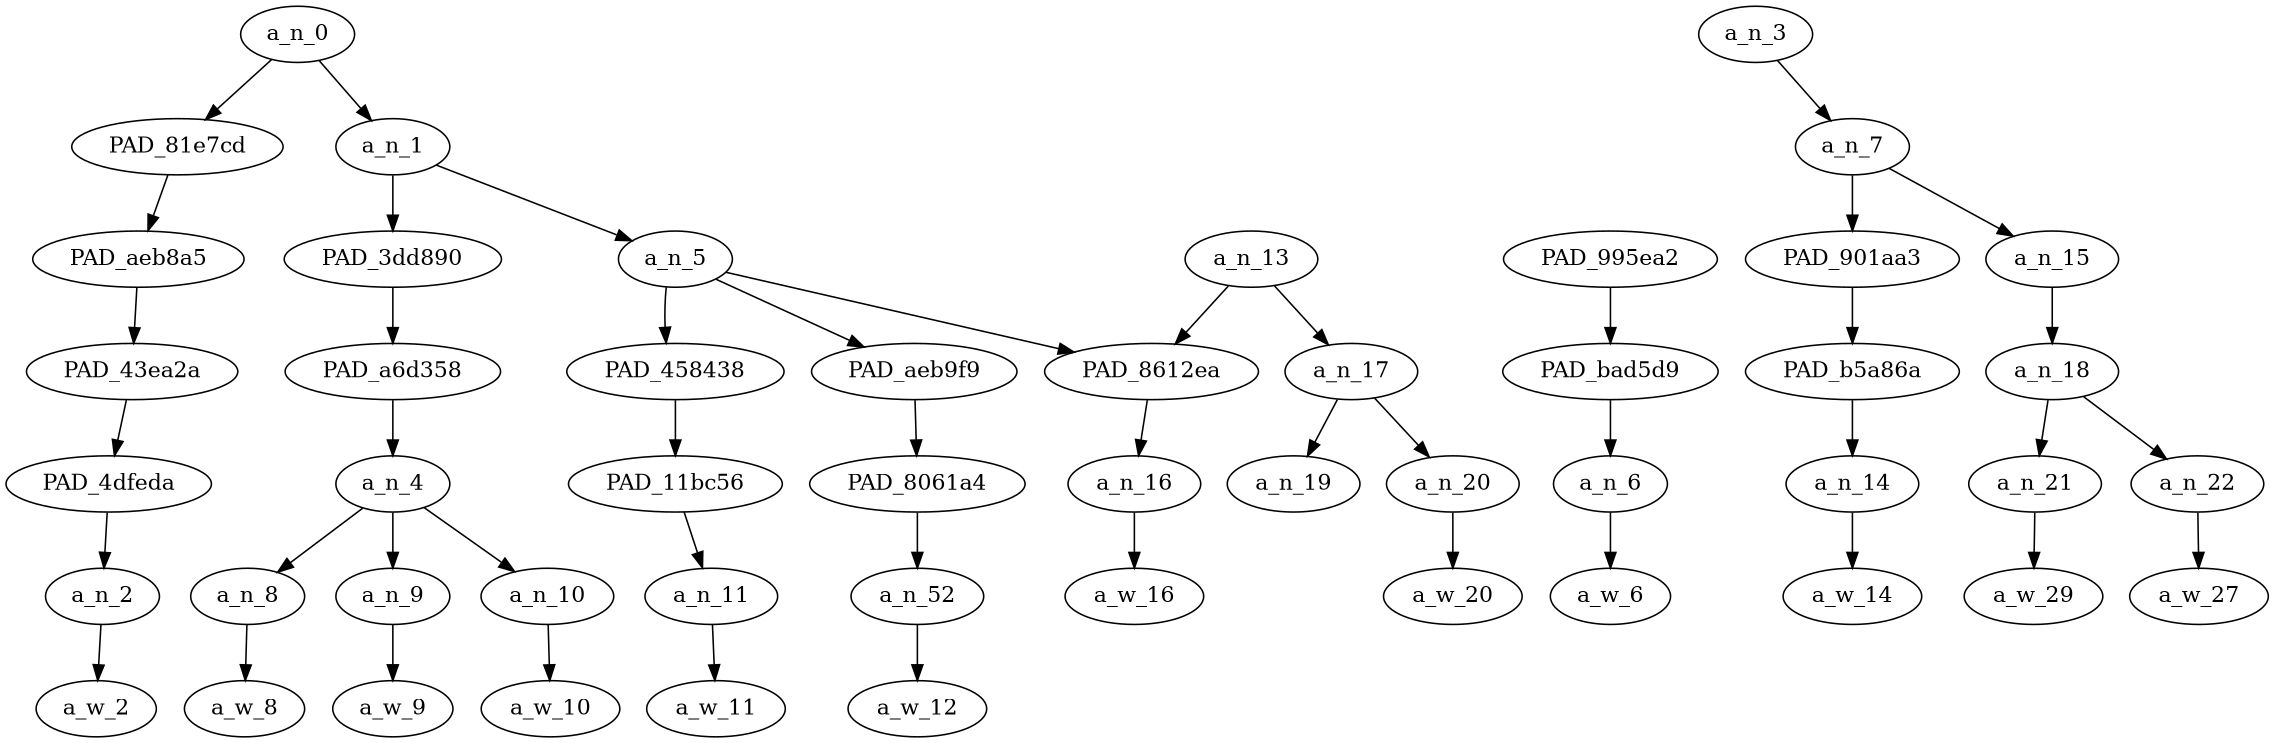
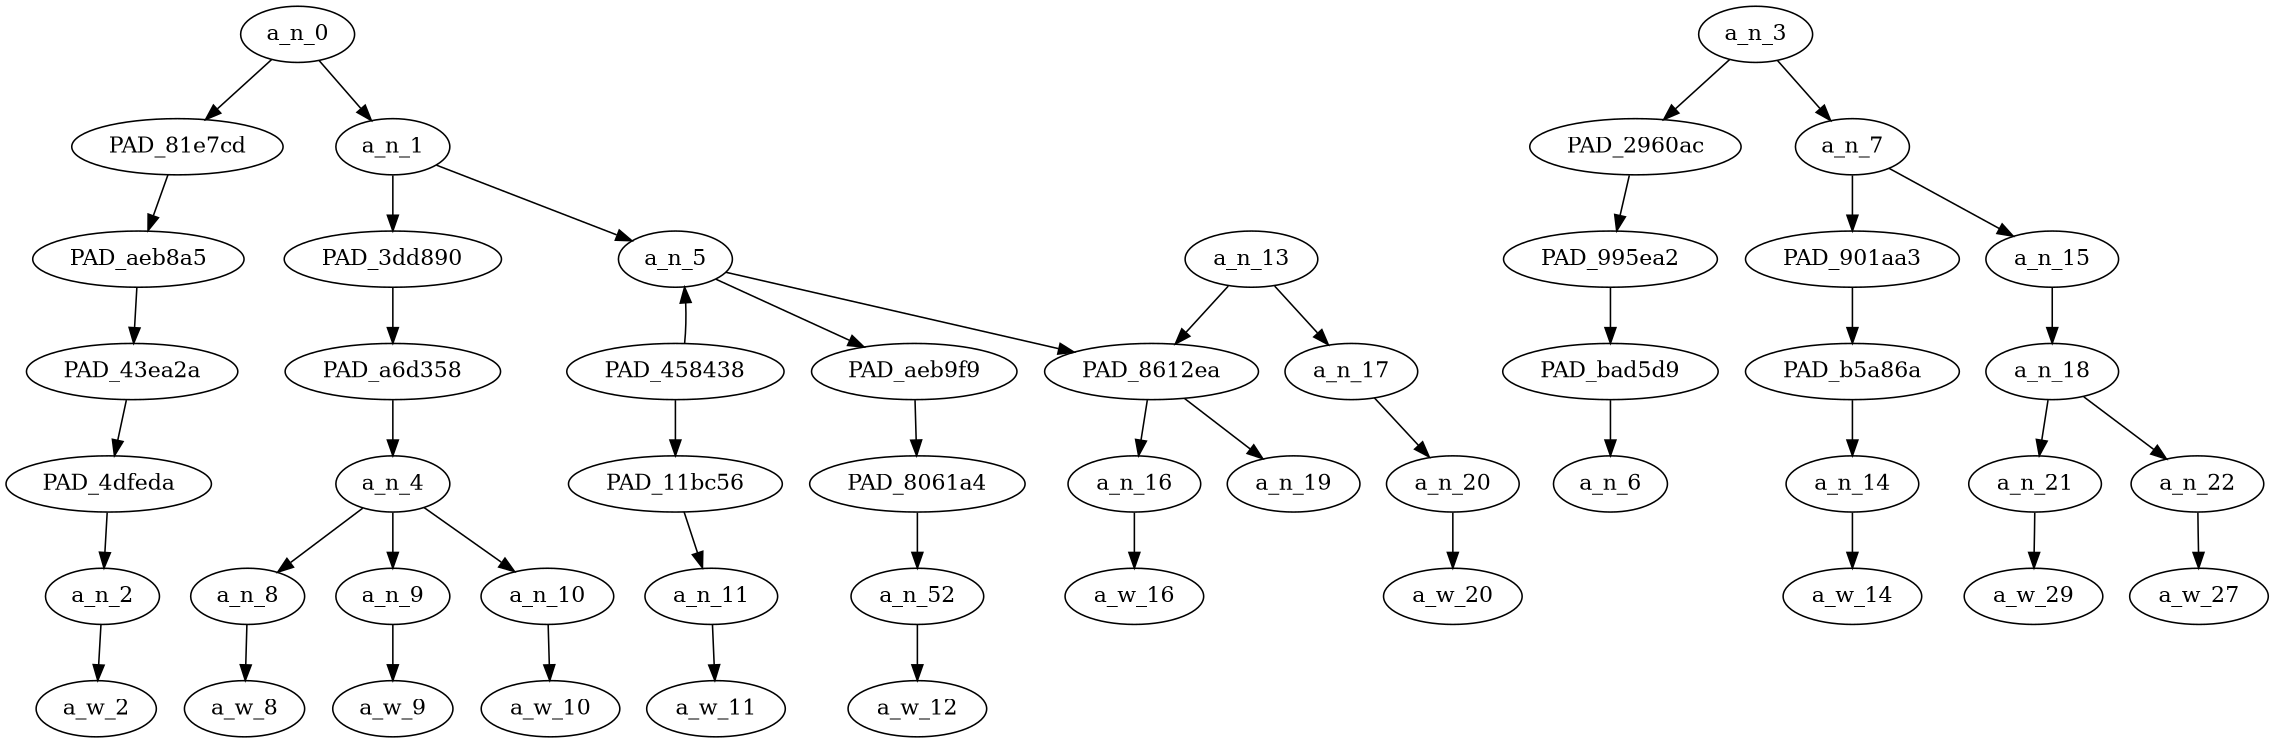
node "PAD_2960ac": added
edge "a_n_5" -> "PAD_458438": reversed
edge "a_n_17" -> "a_n_19": now "PAD_8612ea" -> "a_n_19"
node "a_w_6": removed
